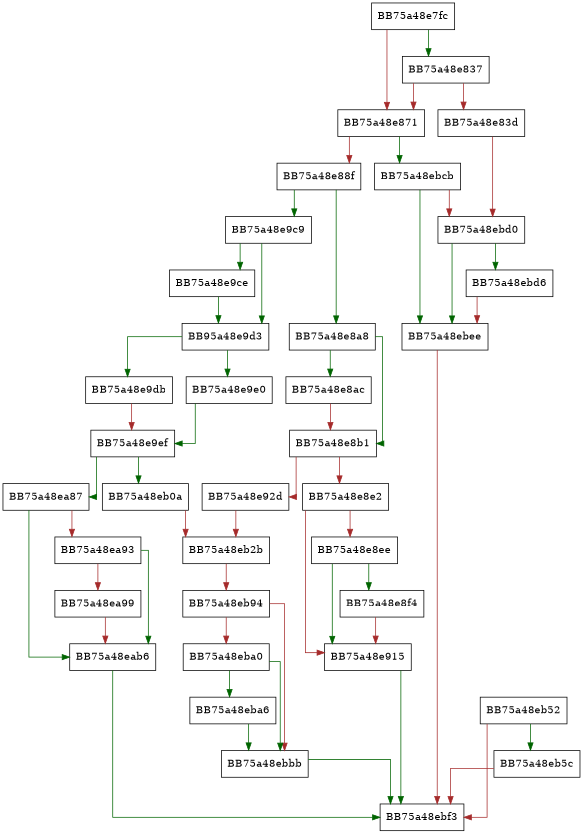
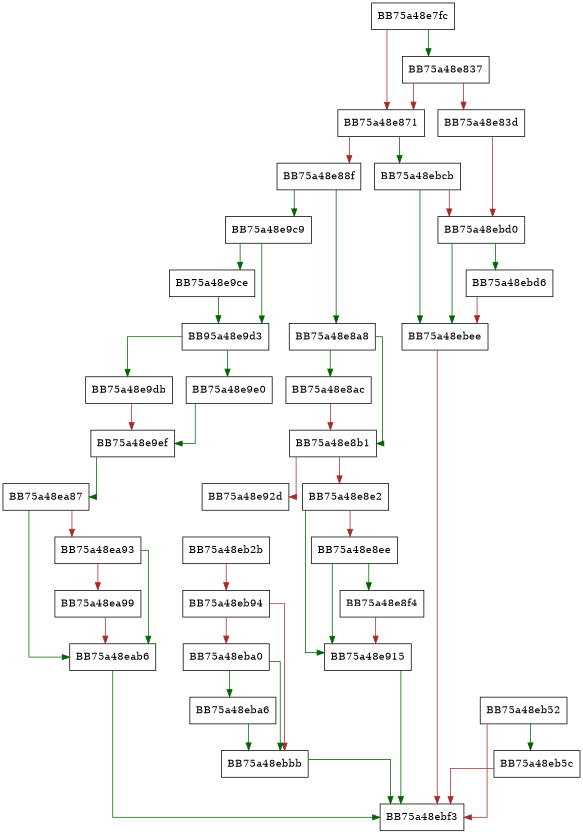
node "BB75a48eb0a": removed
edge "BB75a48e92d" -> "BB75a48eb2b": removed
edge "BB75a48e8e2" -> "BB75a48e915": color brown -> darkgreen
